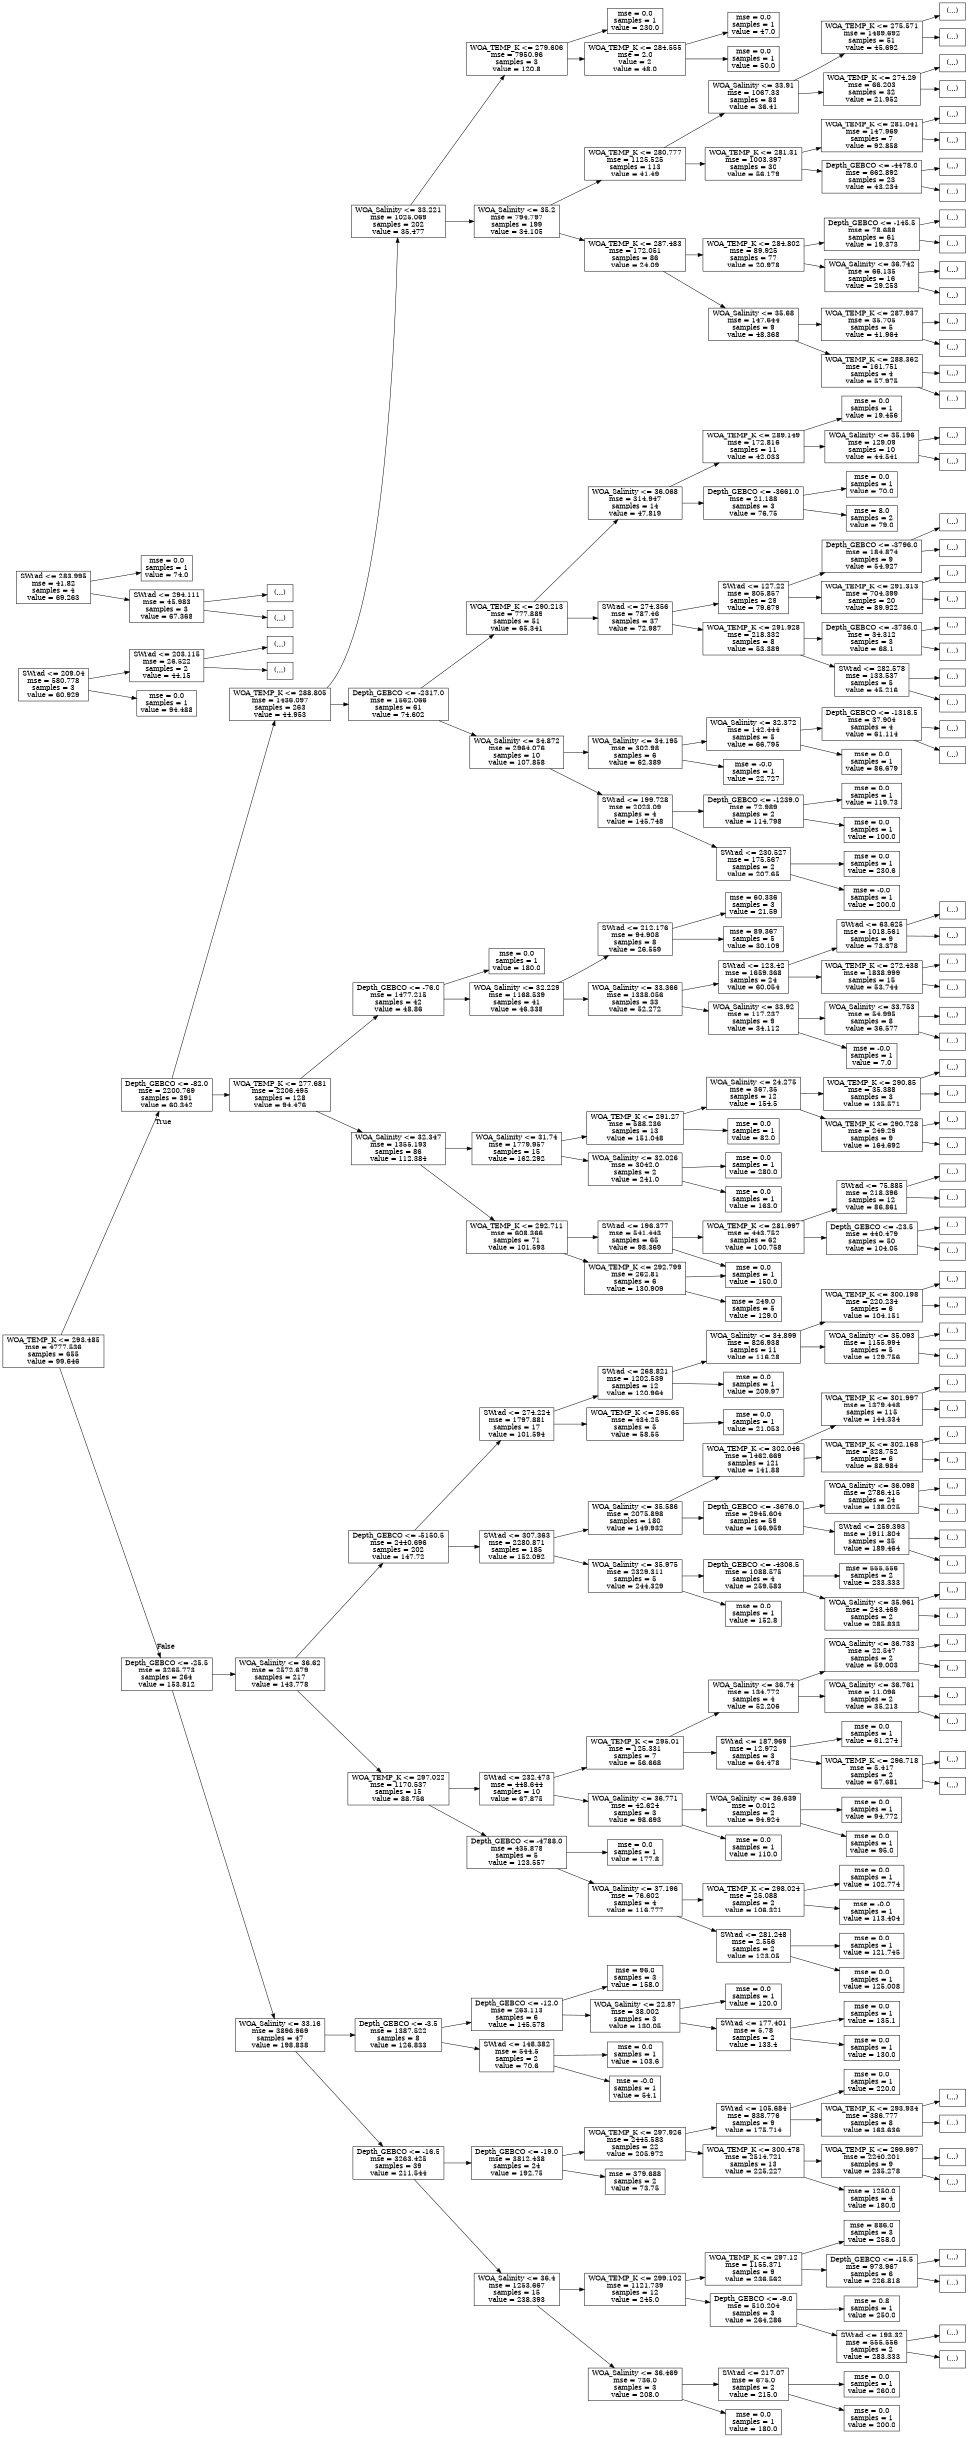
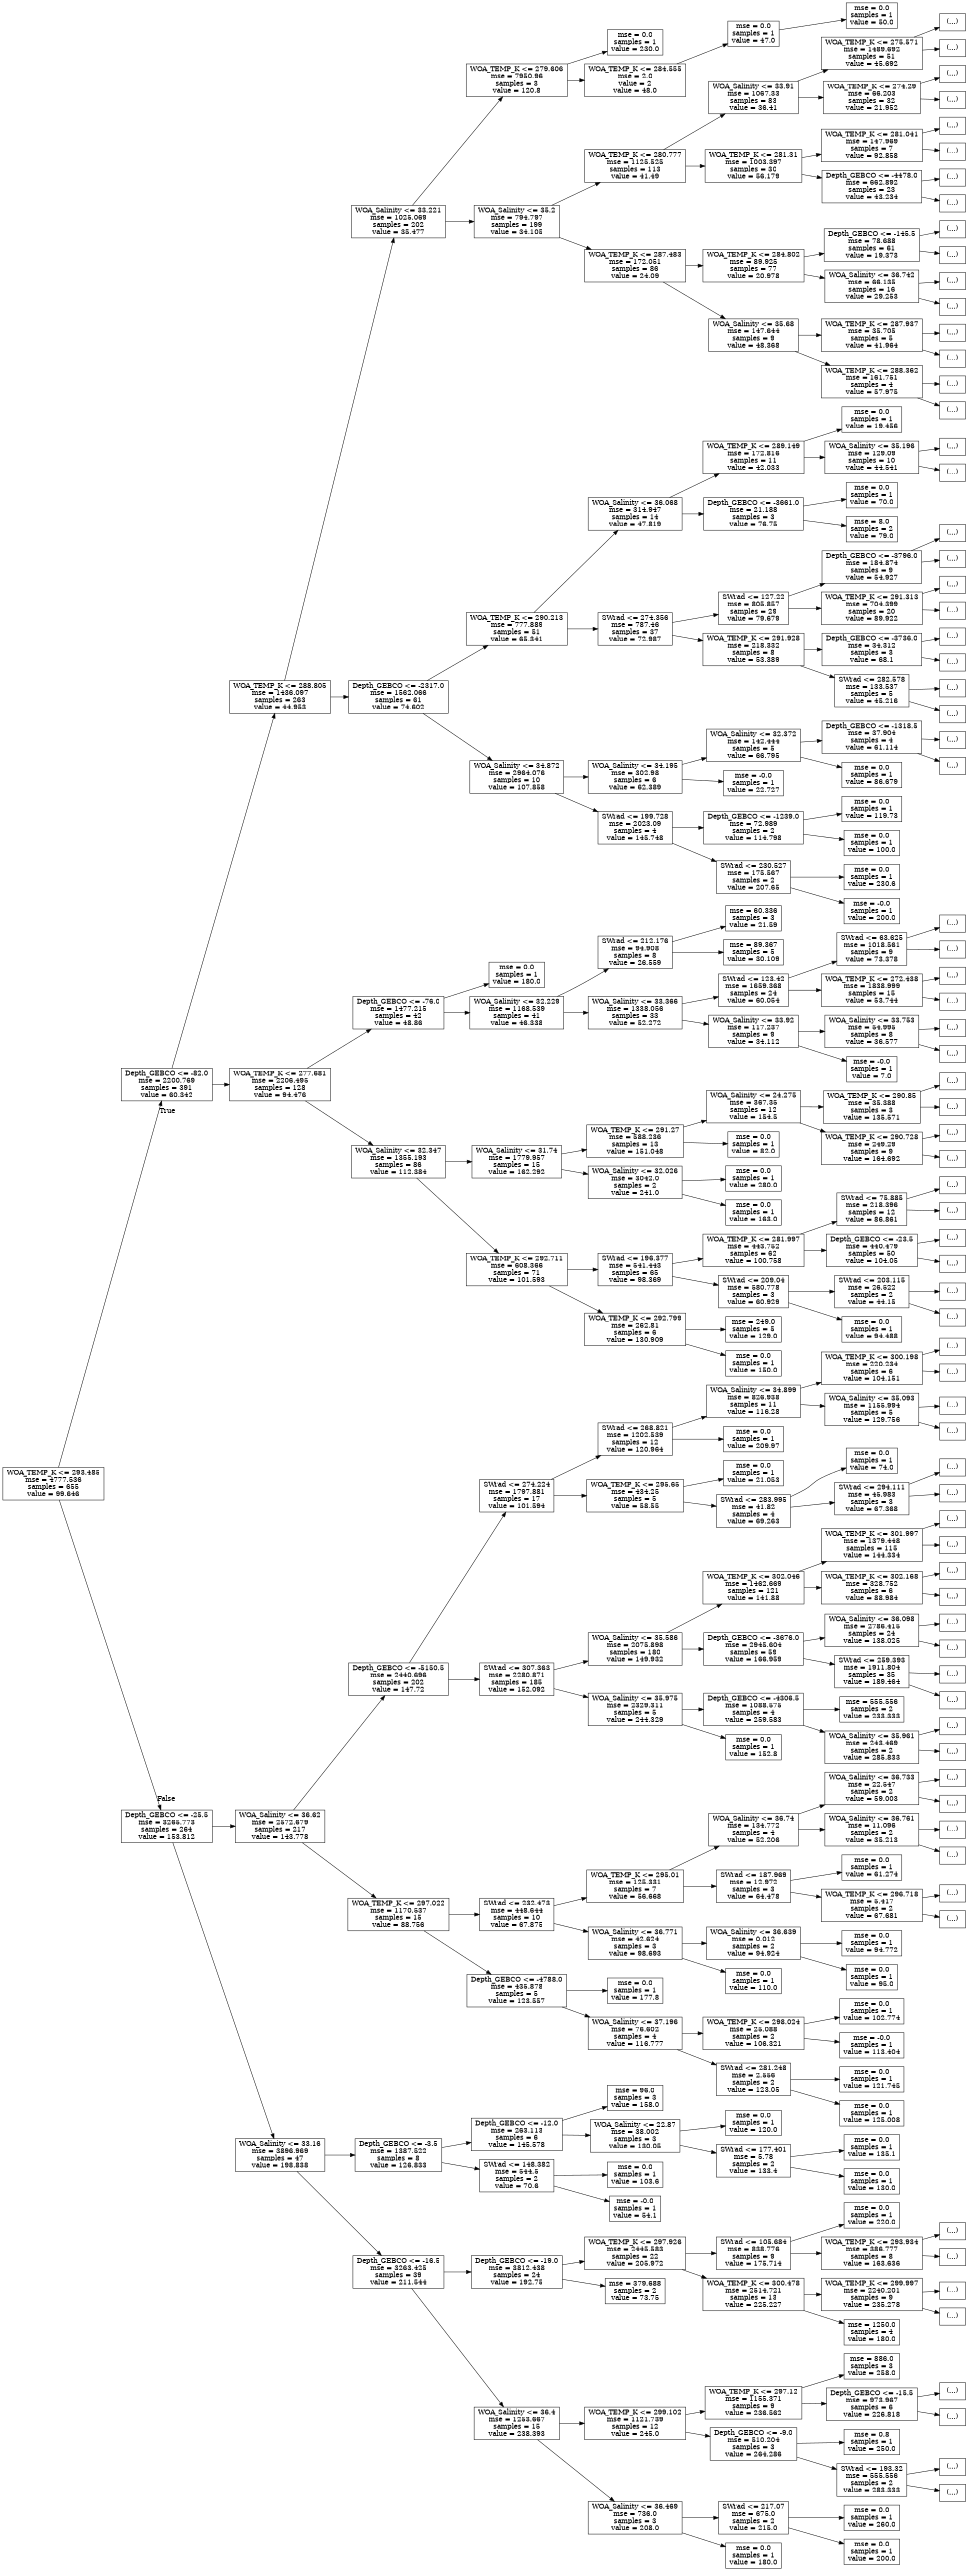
edge "WOA_TEMP_K <= 284.555 mse = 2.0 value = 2 value = 48.0" -> "mse = 0.0 samples = 1 value = 50.0": now "mse = 0.0 samples = 1 value = 47.0" -> "mse = 0.0 samples = 1 value = 50.0"
edge "SWrad <= 196.377 mse = 541.443 samples = 65 value = 98.369" -> "mse = 0.0 samples = 1 value = 150.0": now "SWrad <= 196.377 mse = 541.443 samples = 65 value = 98.369" -> "SWrad <= 209.04 mse = 580.778 samples = 3 value = 60.929"
edge "WOA_TEMP_K <= 295.65 mse = 434.25 samples = 5 value = 58.55" -> "SWrad <= 283.995 mse = 41.82 samples = 4 value = 69.263": added
